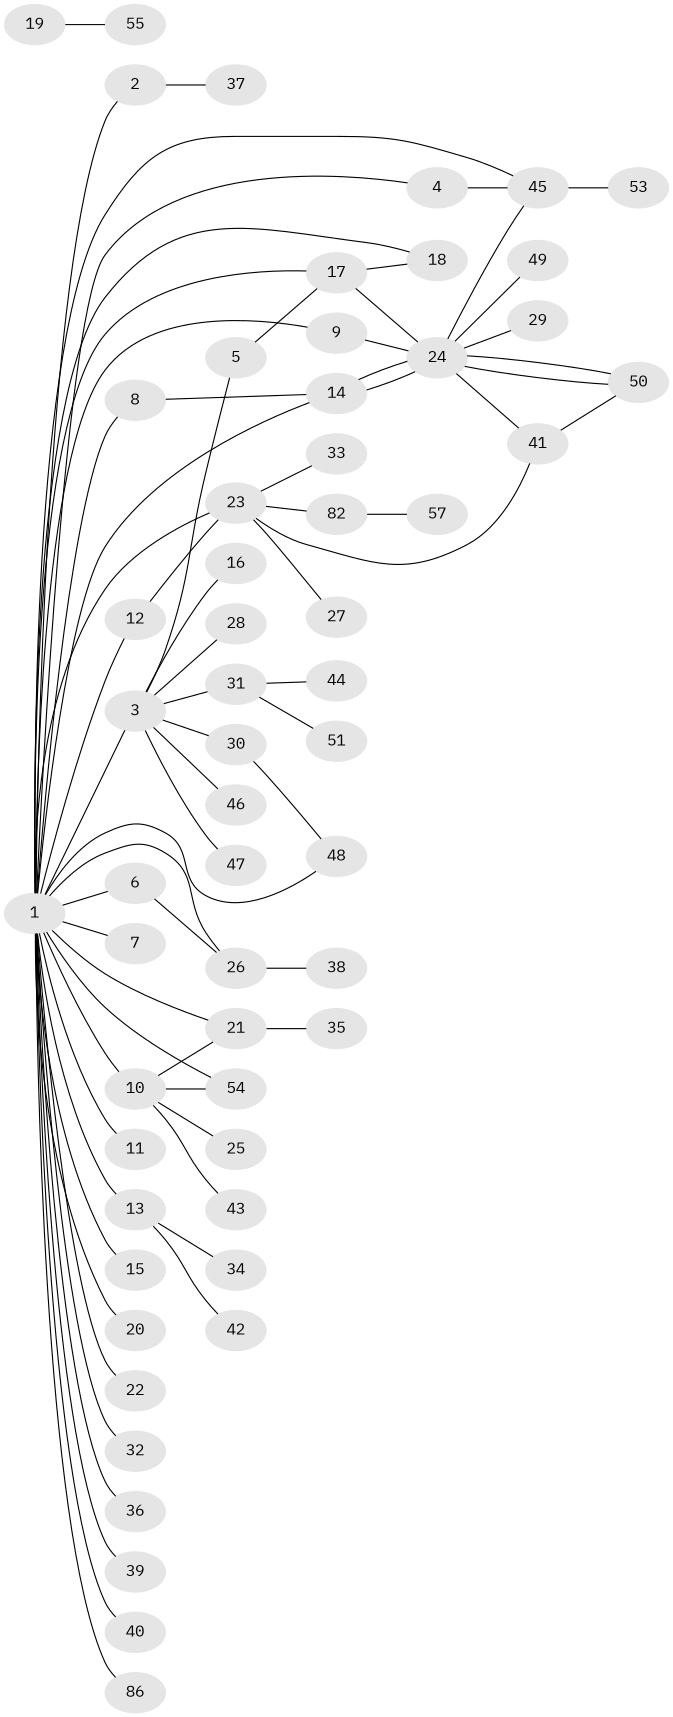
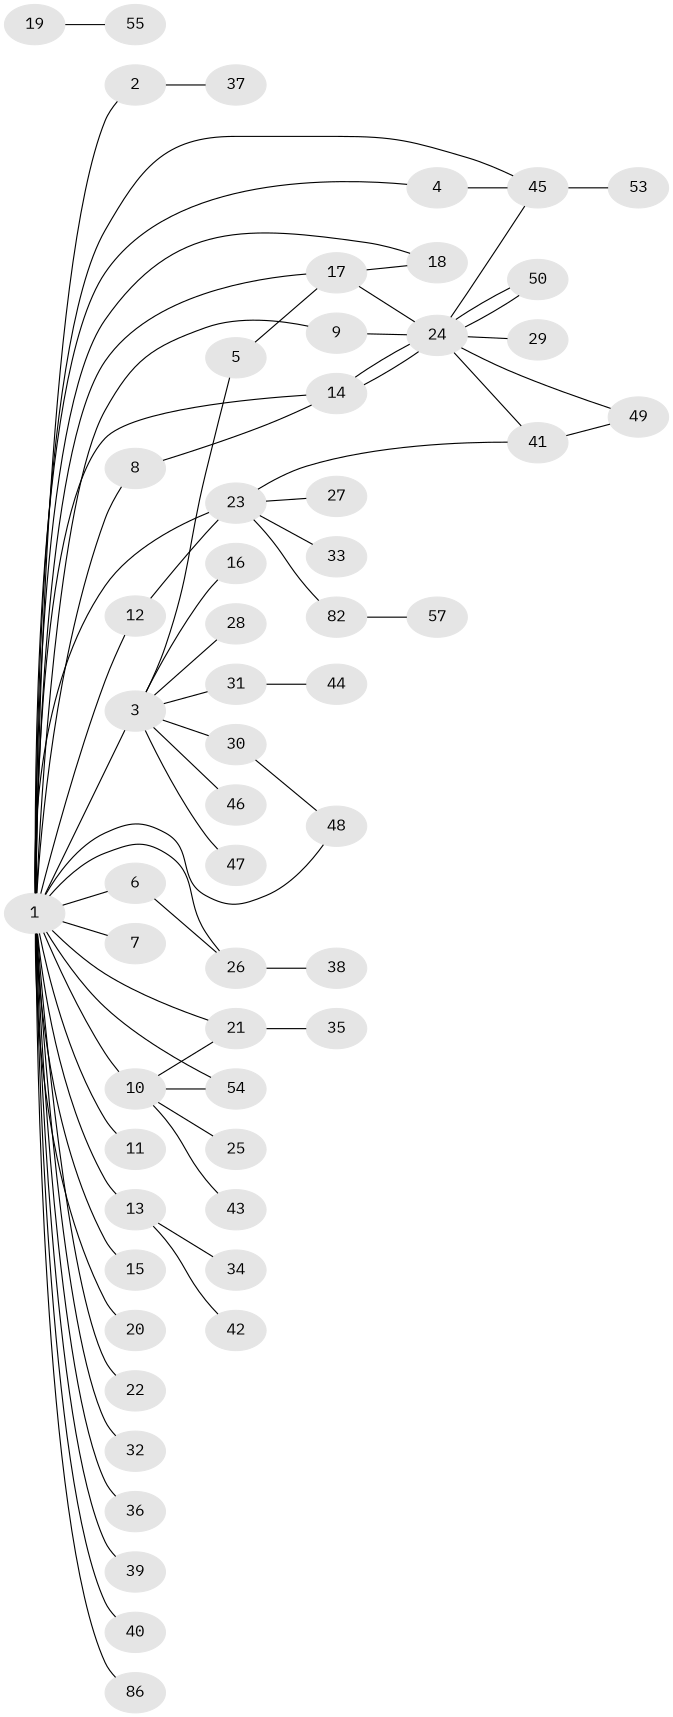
edge "50" -- "41": now "49" -- "41"
node "51": removed
